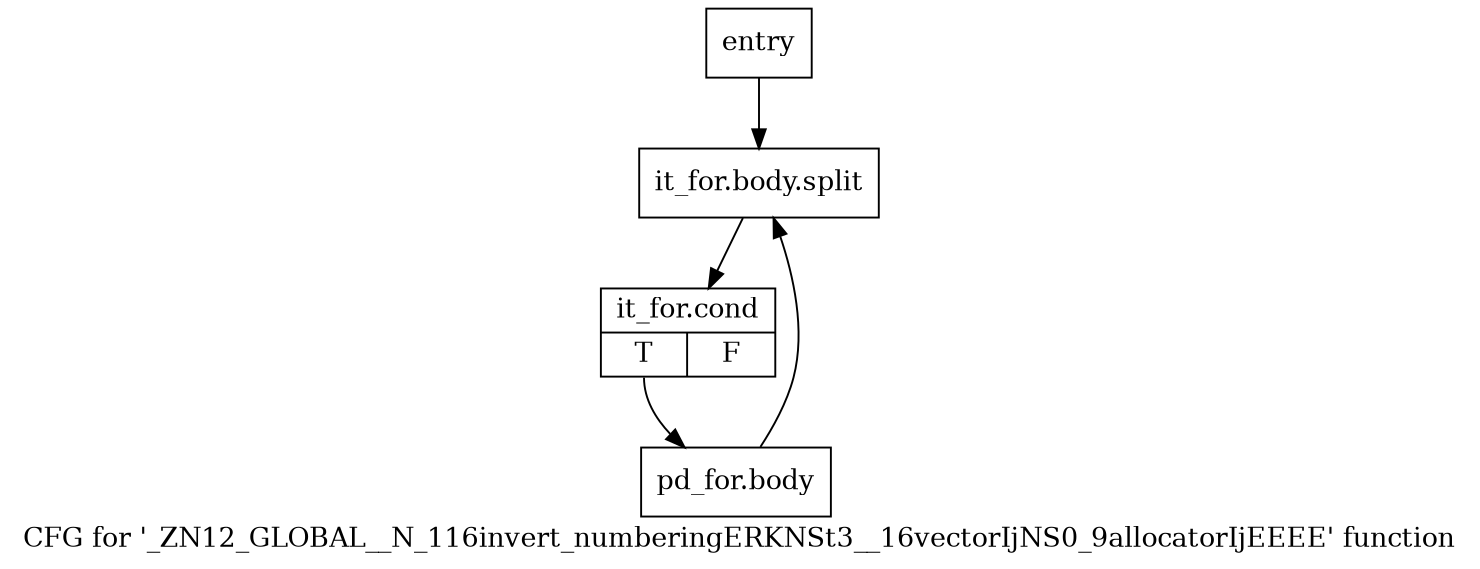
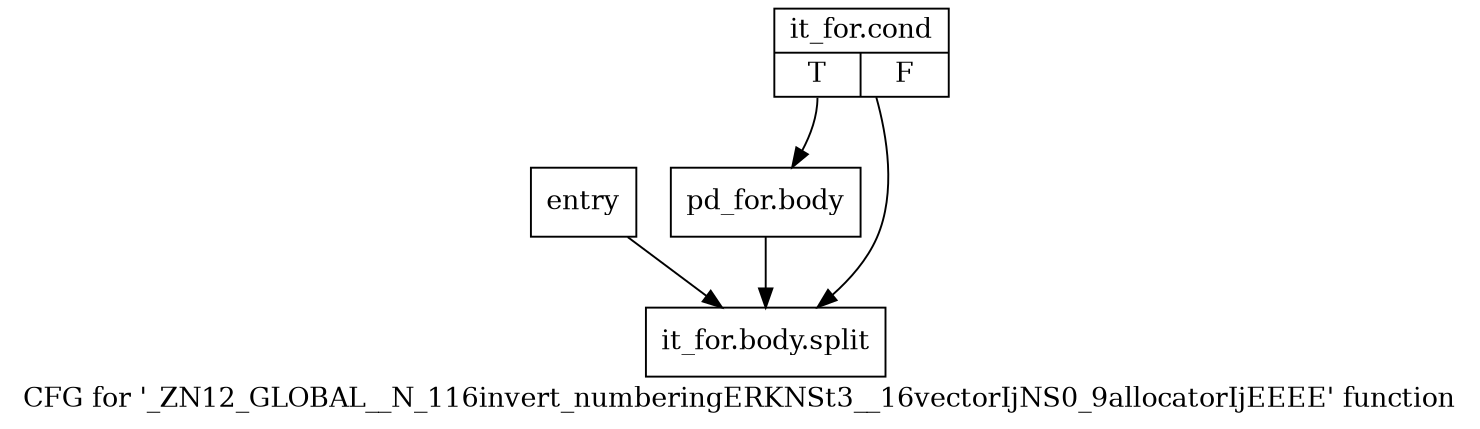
edge "it_for.body.split" -> "it_for.cond": reversed
